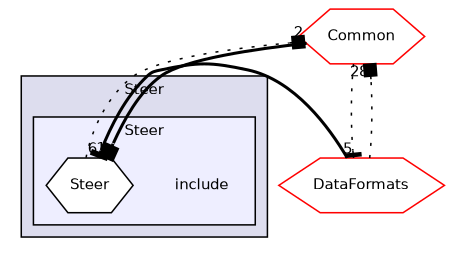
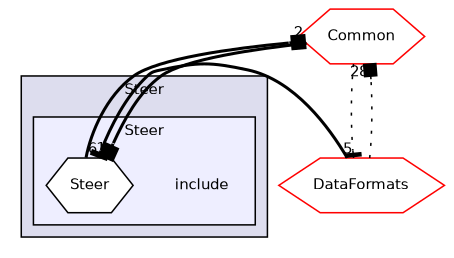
edge "Steer" -> "Common": style dotted -> bold
